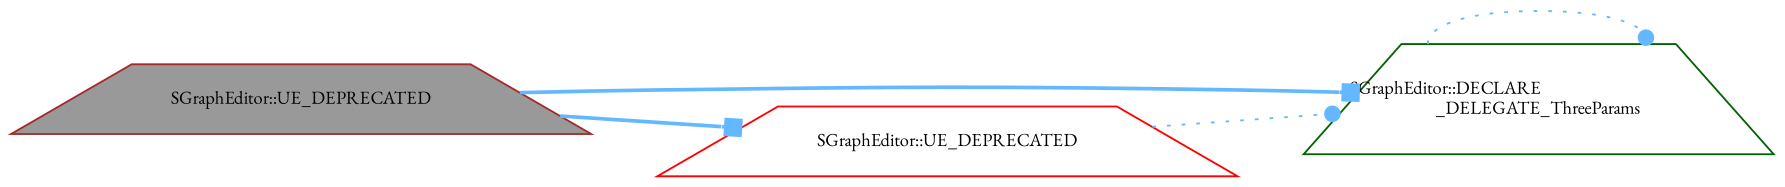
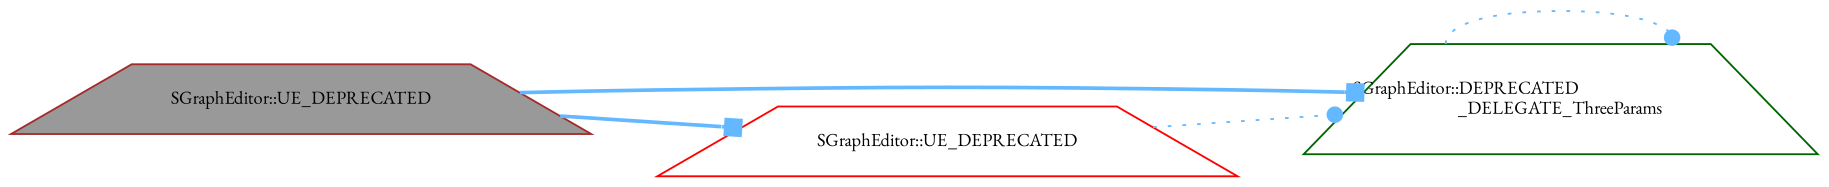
node "SGraphEditor::DECLARE _DELEGATE_ThreeParams": label "SGraphEditor::DECLARE _DELEGATE_ThreeParams" -> "SGraphEditor::DEPRECATED _DELEGATE_ThreeParams"
